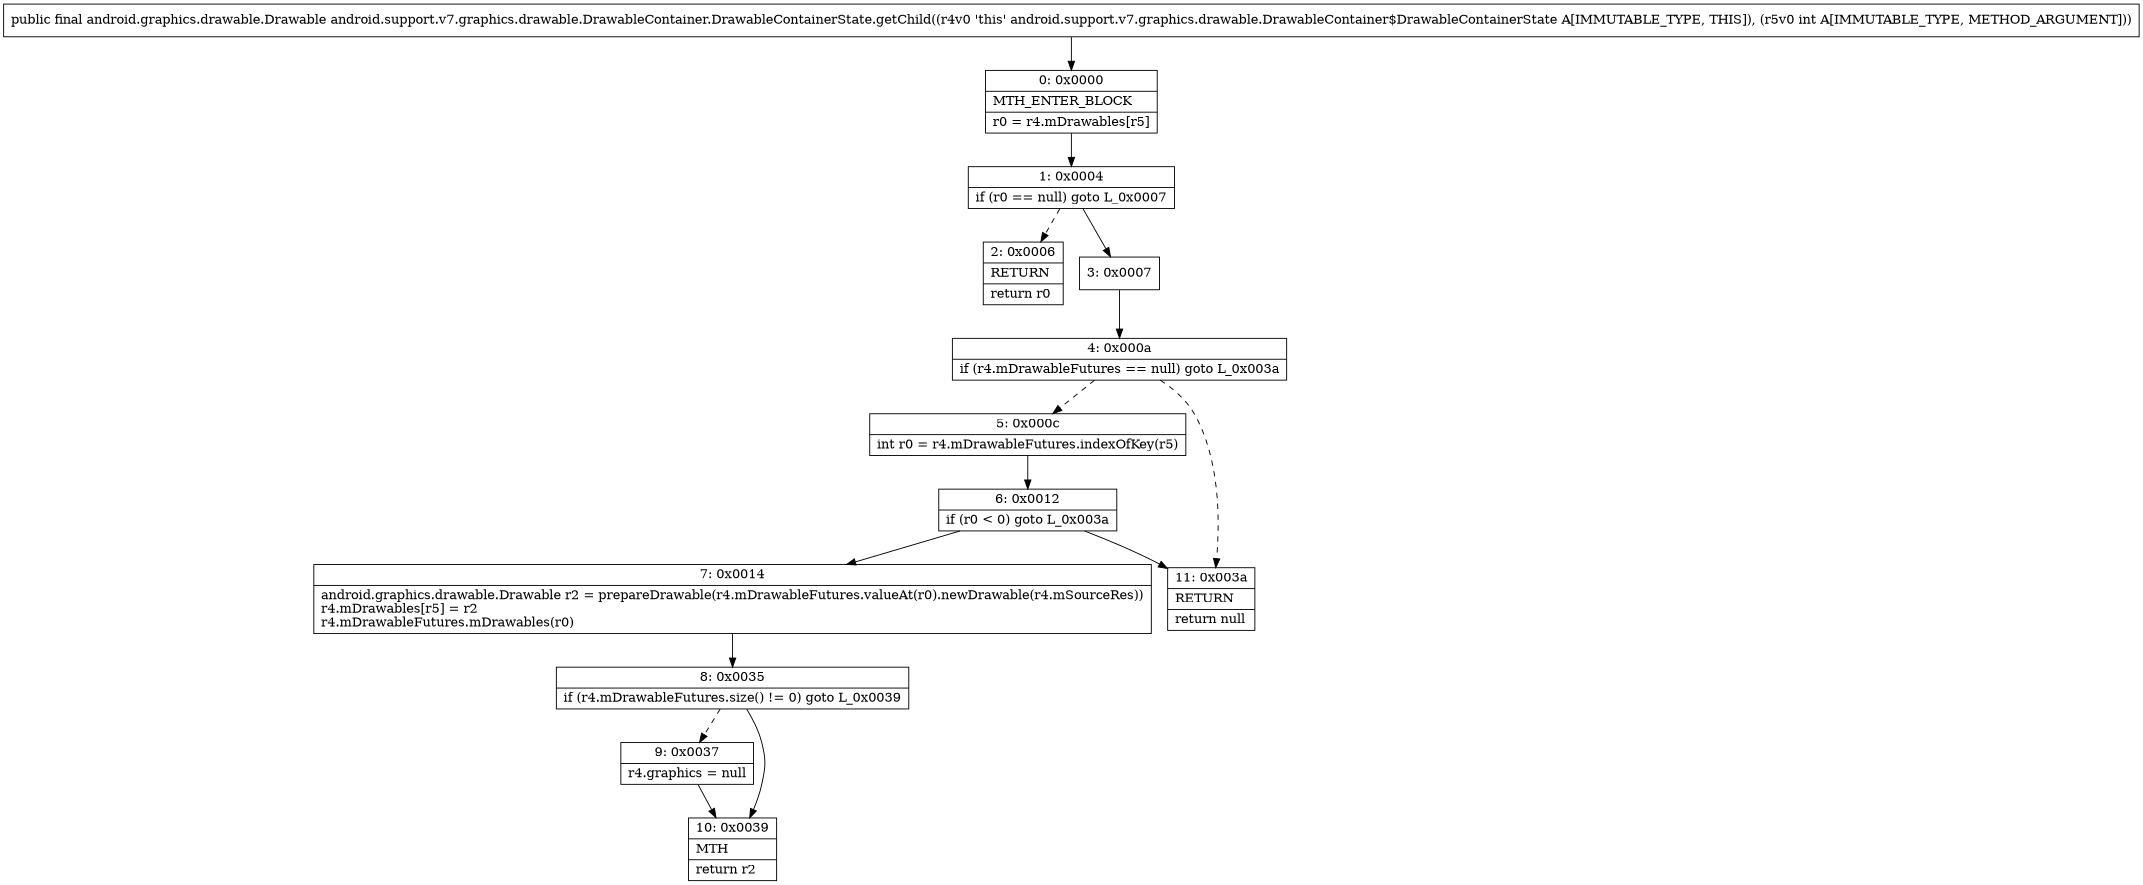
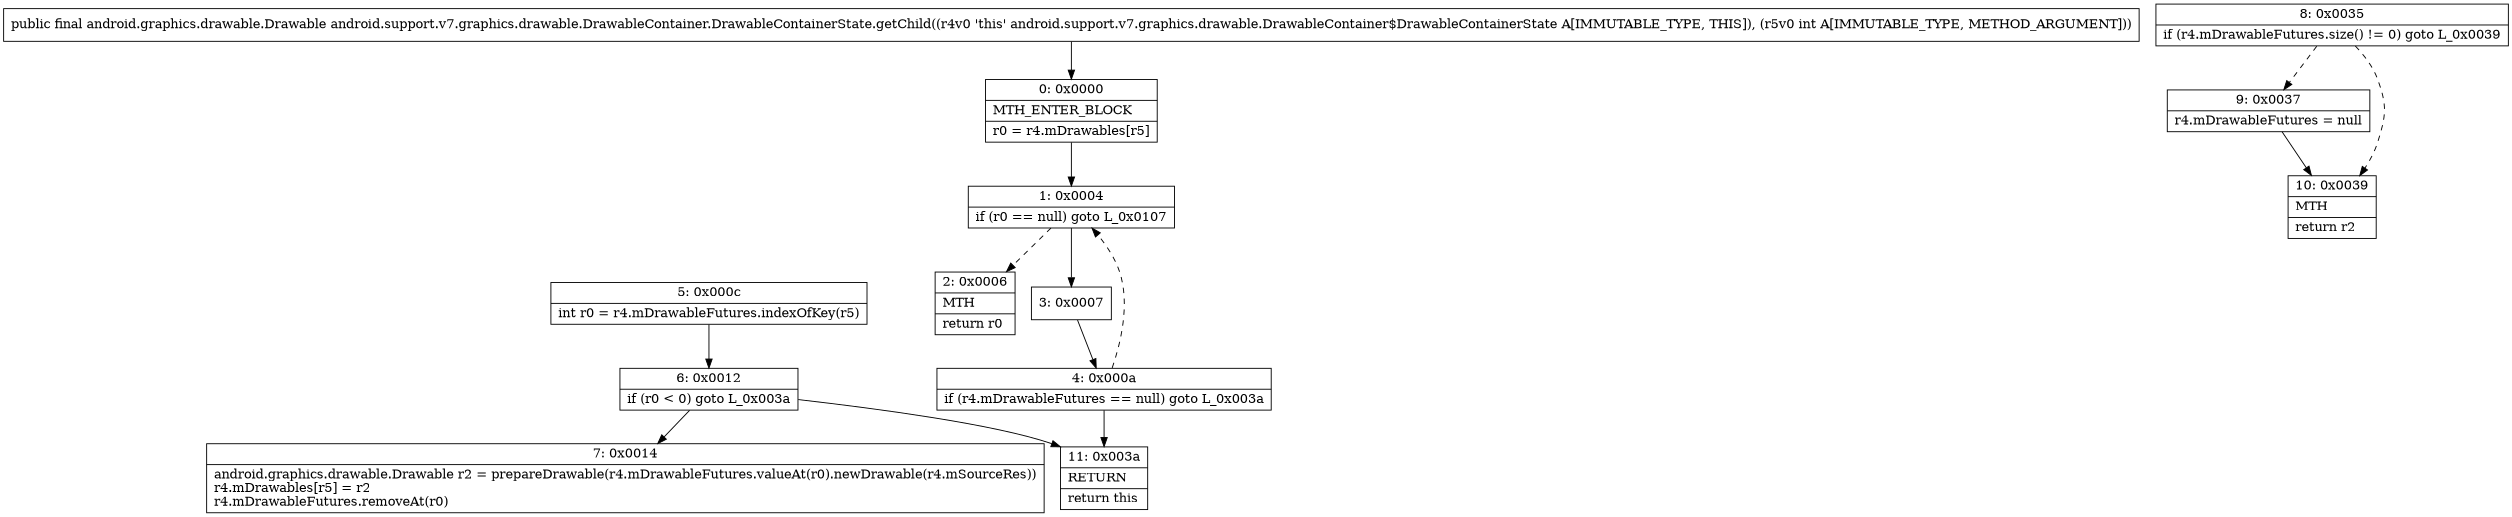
node "1: 0x0004": text "if (r0 == null) goto L_0x0007" -> "if (r0 == null) goto L_0x0107"
node "2: 0x0006": text "RETURN" -> "MTH"
edge "4: 0x000a" -> "5: 0x000c": now "4: 0x000a" -> "1: 0x0004"
edge "4: 0x000a" -> "11: 0x003a": style dashed -> solid
node "11: 0x003a": text "return null" -> "return this"
node "7: 0x0014": text "r4.mDrawableFutures.mDrawables(r0)" -> "r4.mDrawableFutures.removeAt(r0)"
edge "7: 0x0014" -> "8: 0x0035": removed
edge "8: 0x0035" -> "10: 0x0039": style solid -> dashed
node "9: 0x0037": text "r4.graphics = null" -> "r4.mDrawableFutures = null"
